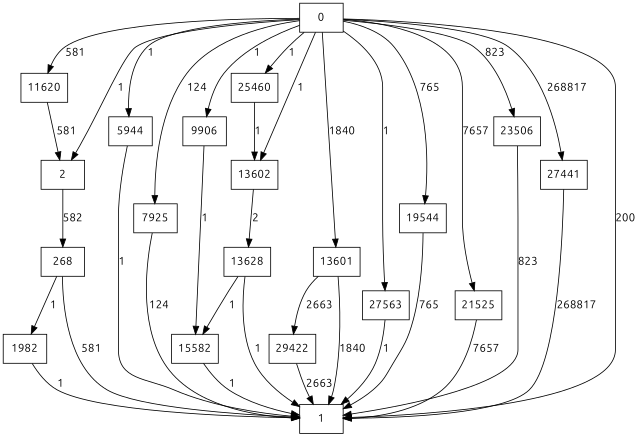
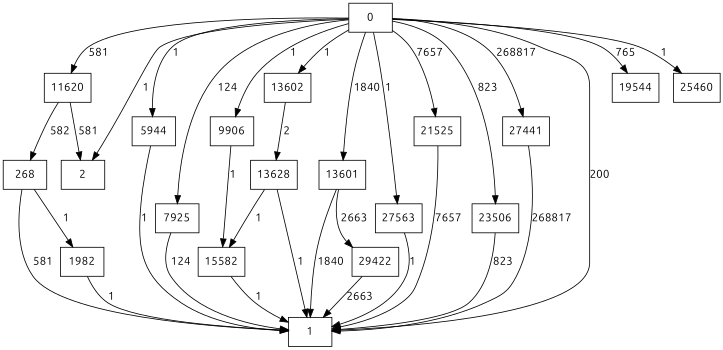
edge "25460" -> "13602": removed, label "1"
edge "2" -> "268": now "11620" -> "268"
edge "19544" -> "1": removed, label "765"
